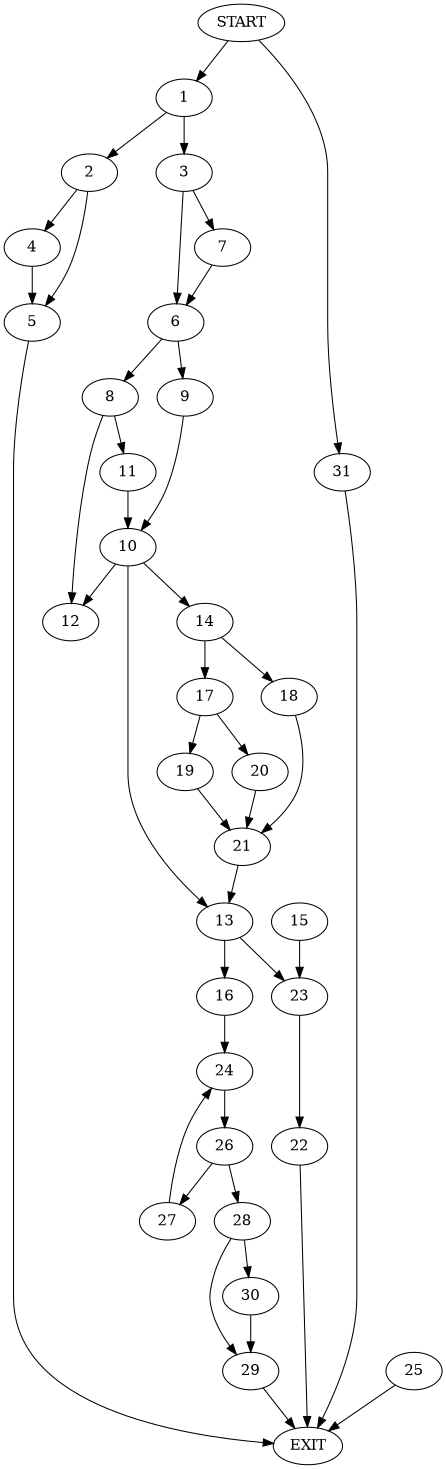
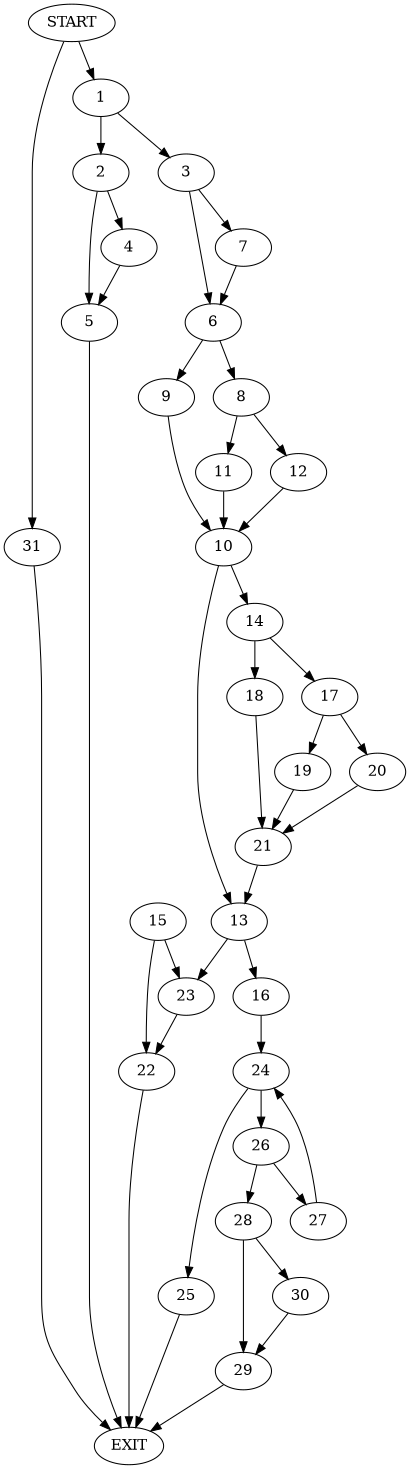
edge "10" -> "12": reversed
edge "15" -> "22": added
edge "24" -> "25": added
